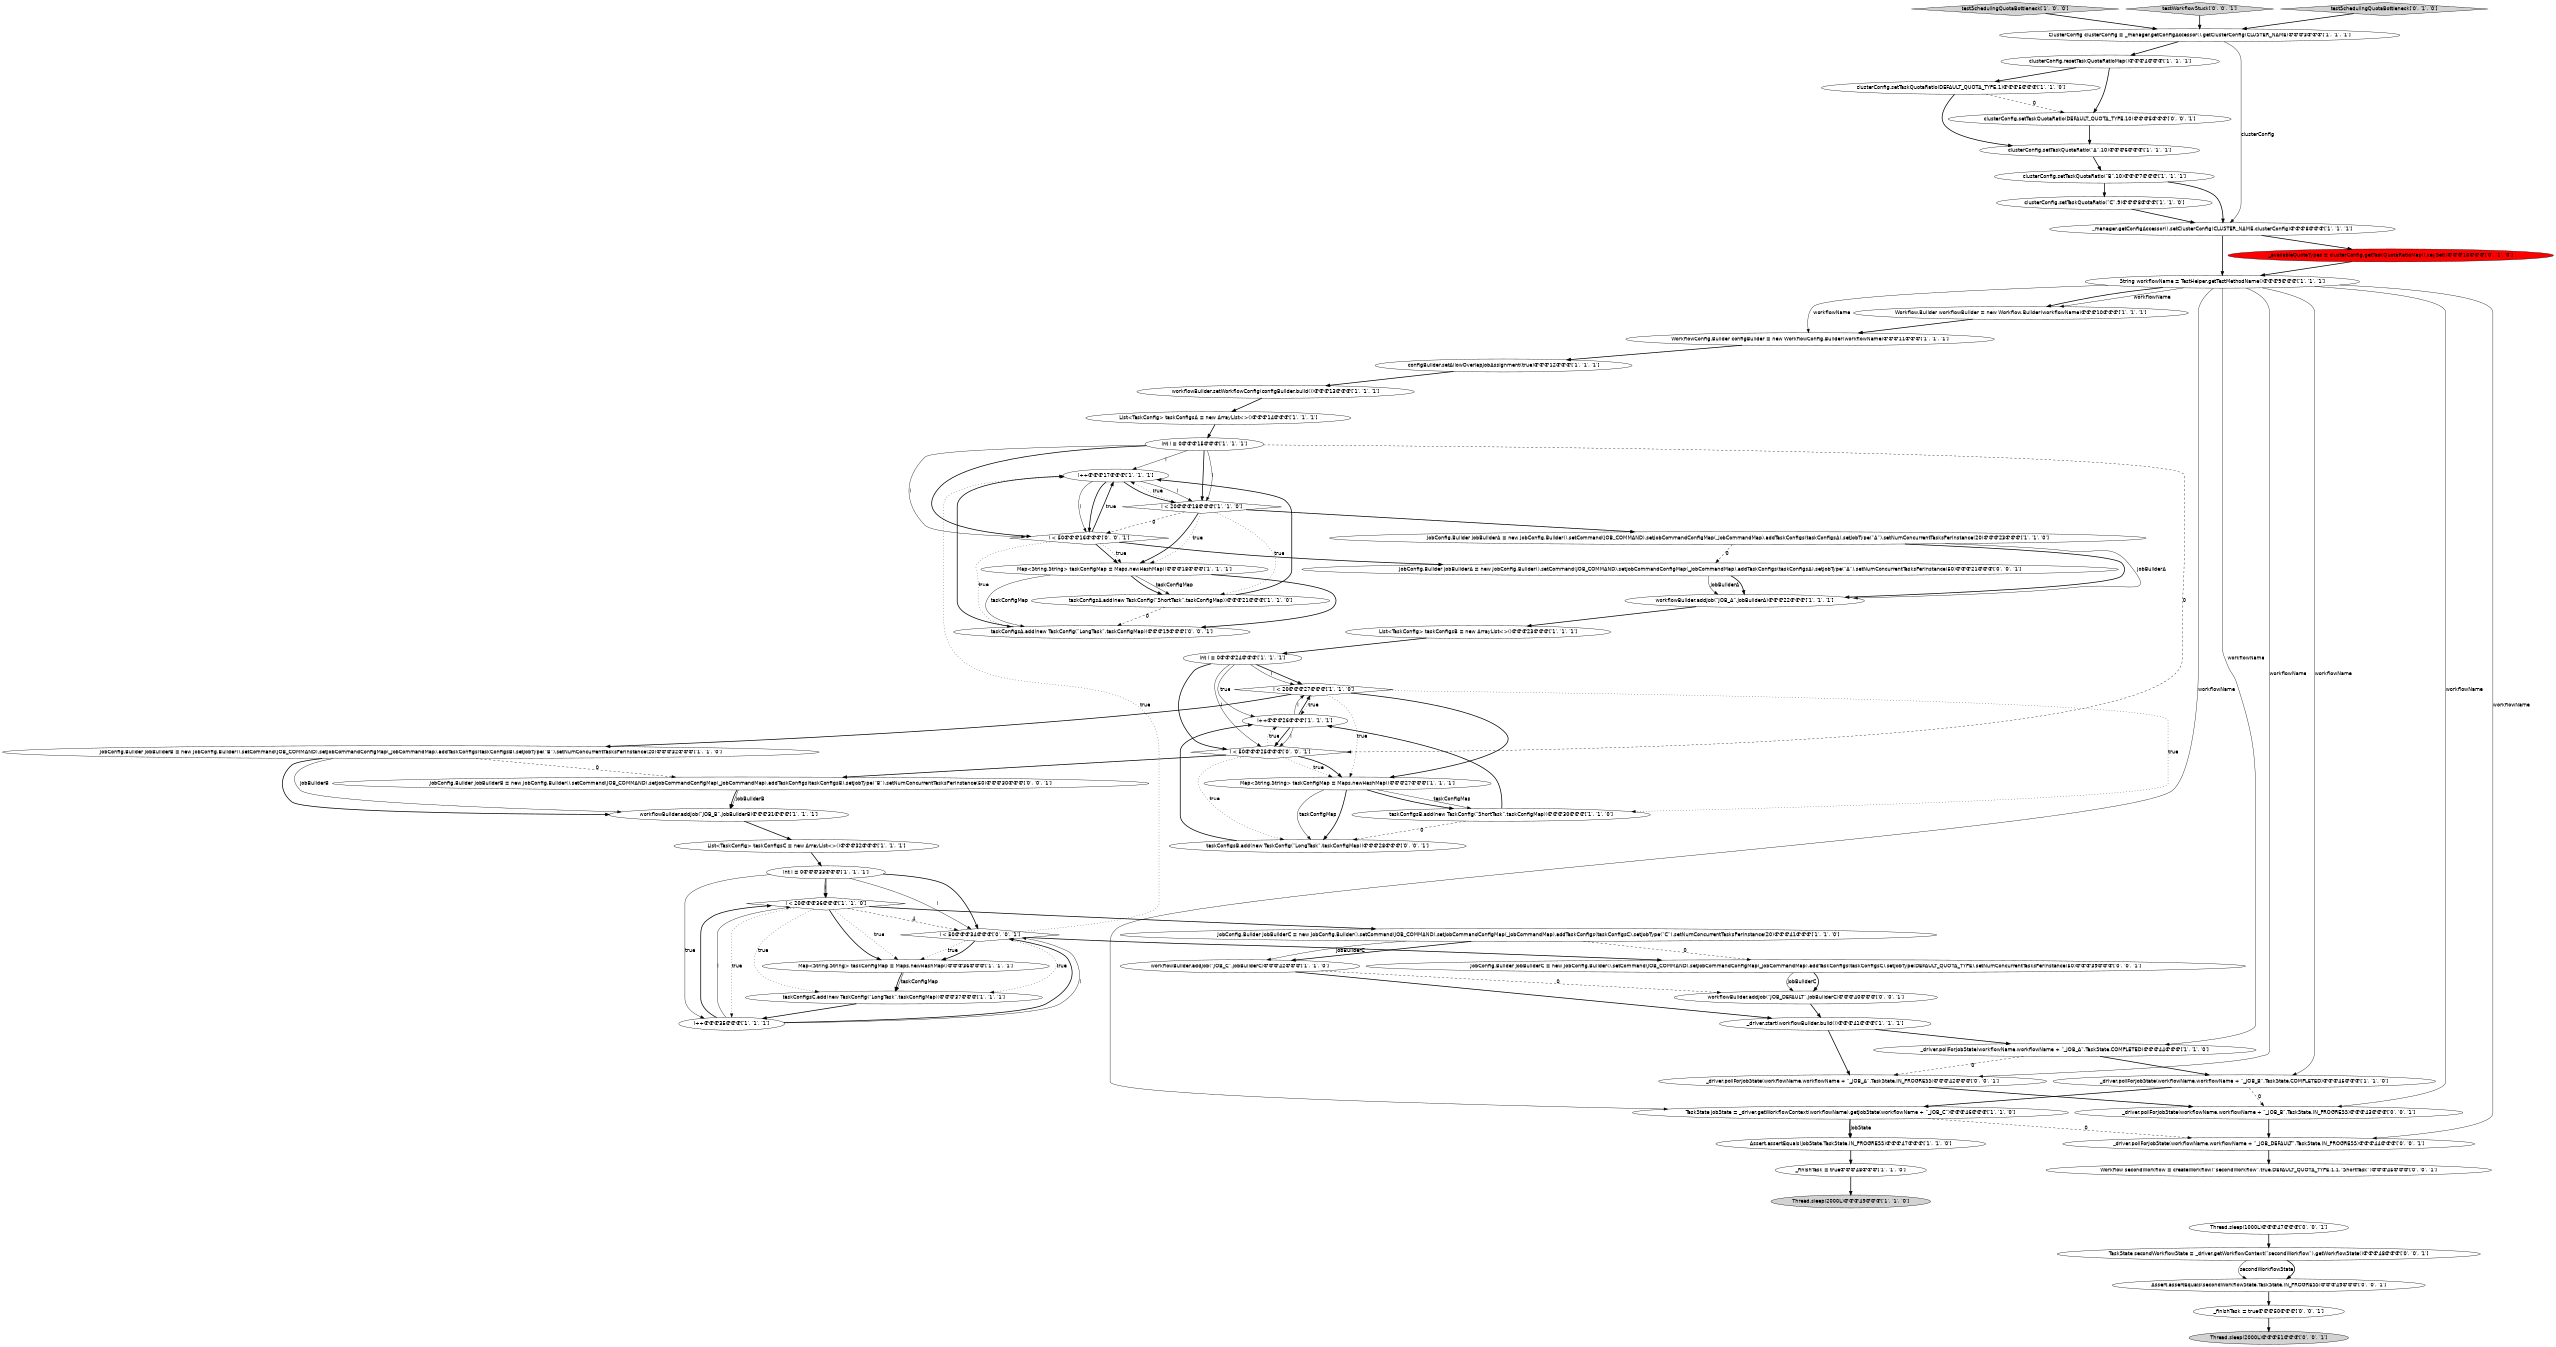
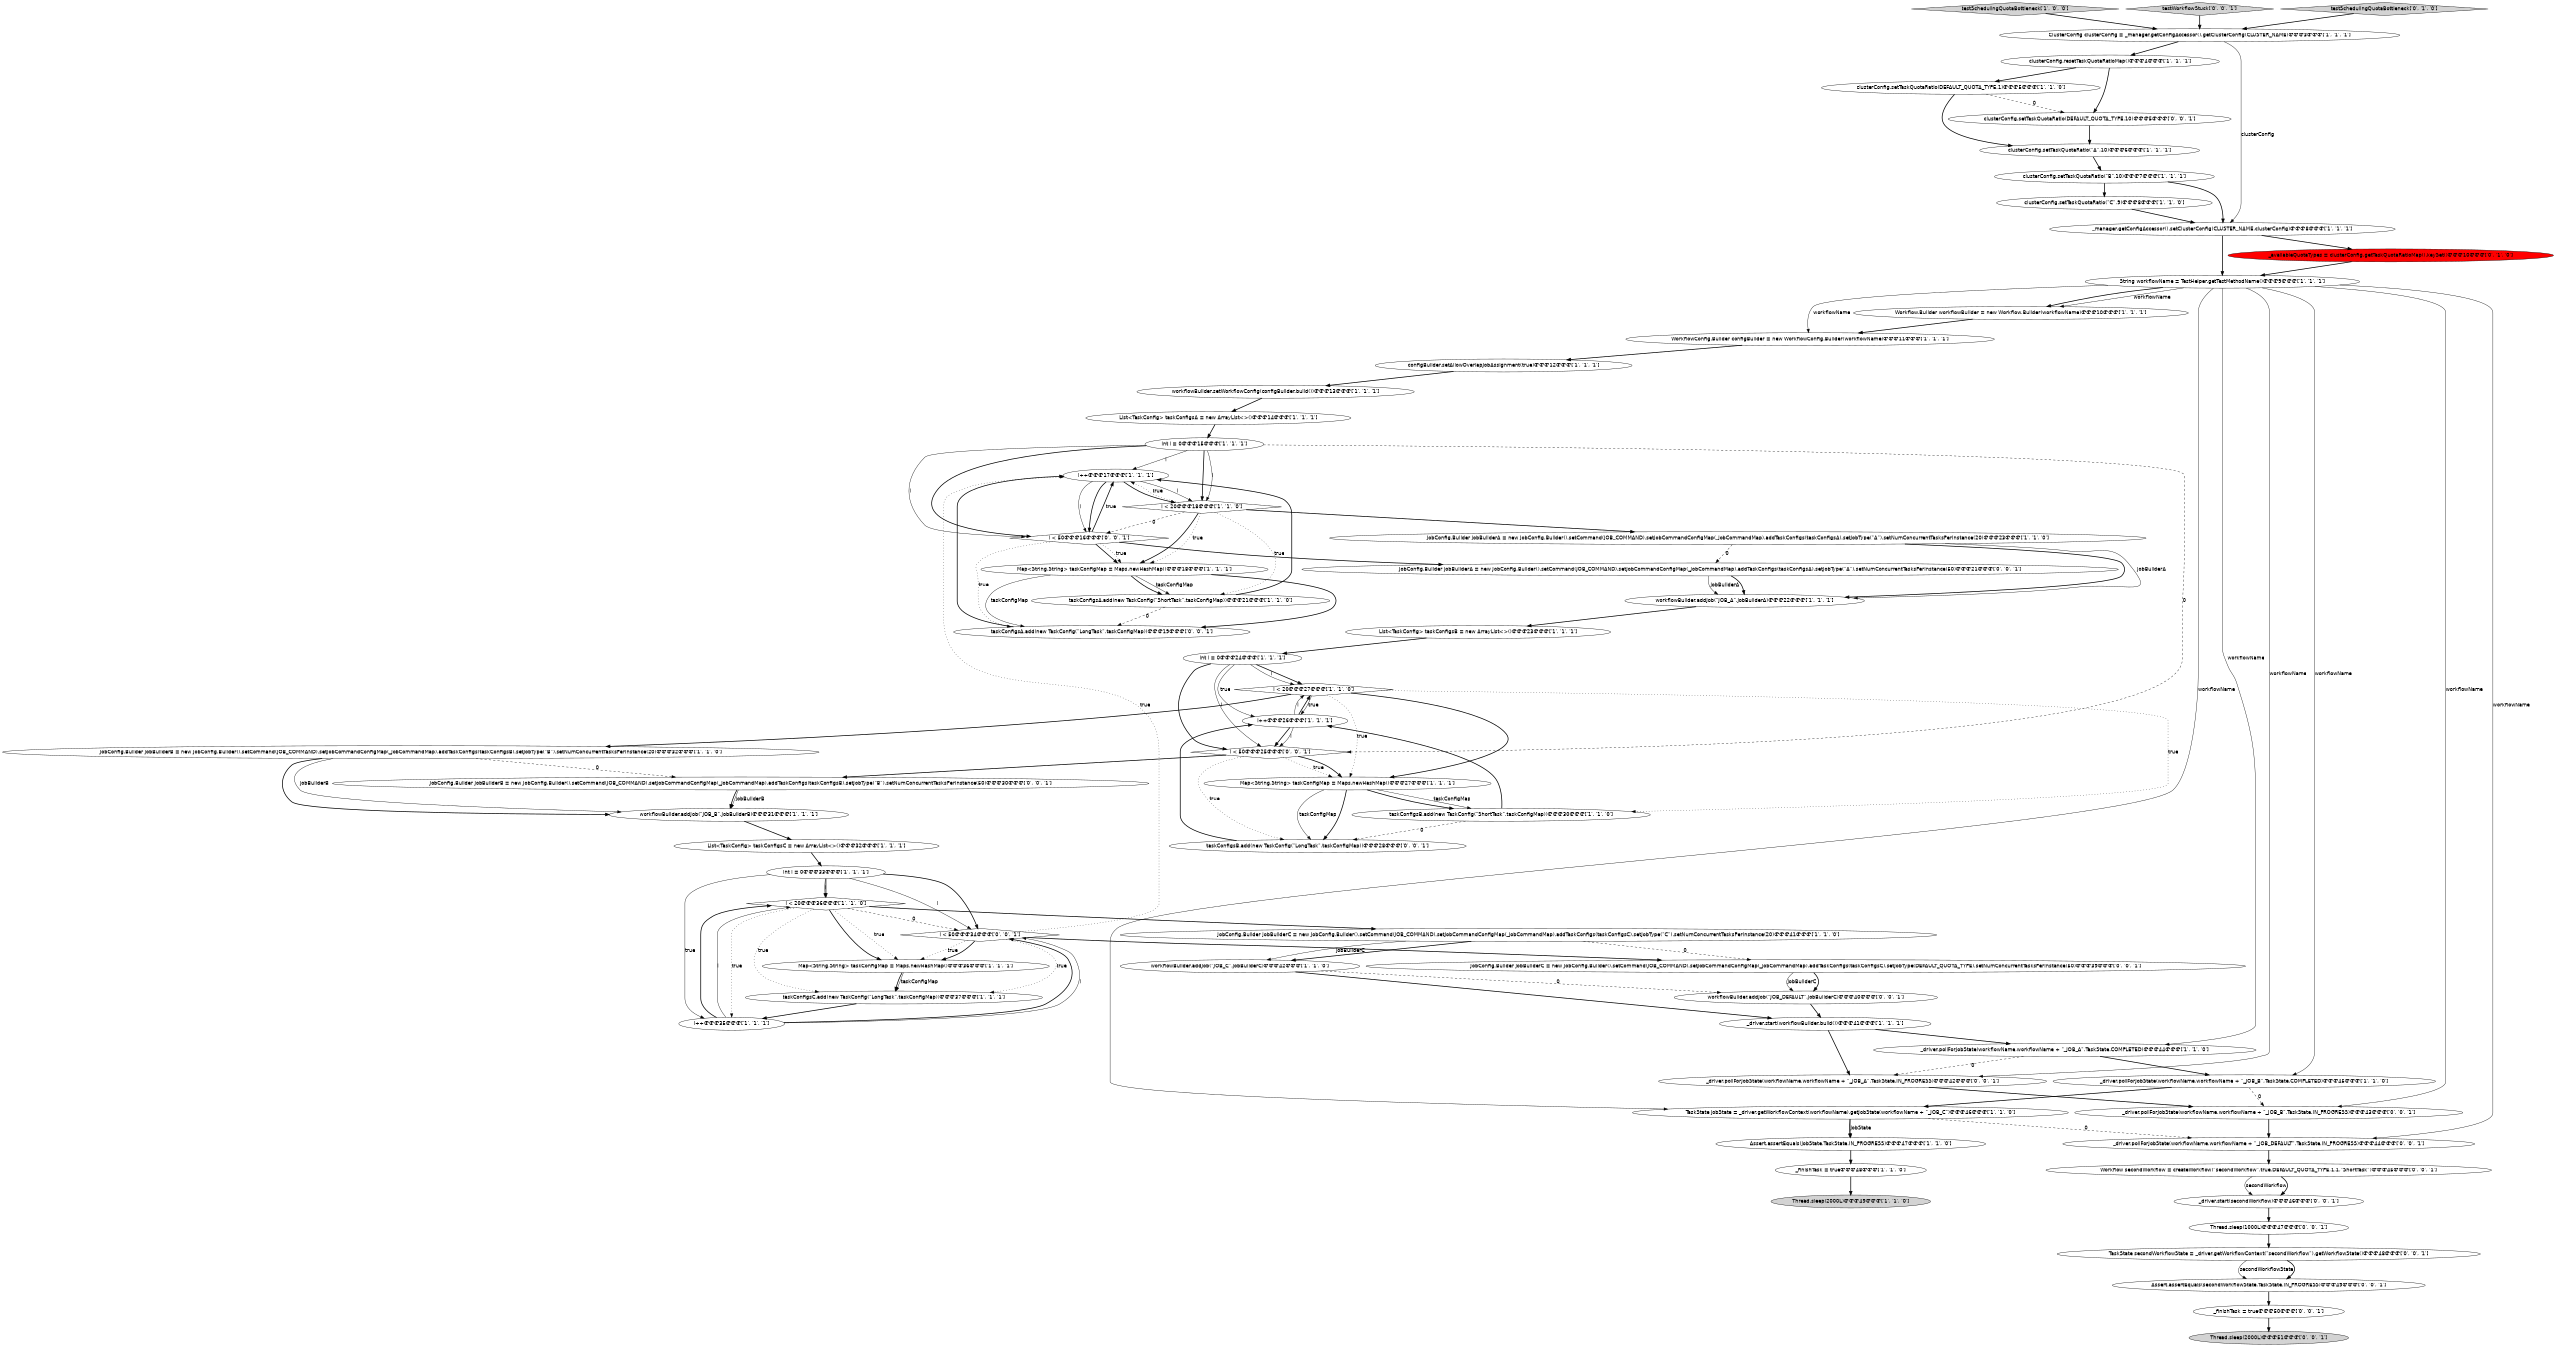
edge "i < 20@@@27@@@['1', '1', '0']" -> "i++@@@26@@@['1', '1', '1']": style dotted -> solid
edge "i < 50@@@25@@@['0', '0', '1']" -> "i++@@@26@@@['1', '1', '1']": removed, label "true"
edge "i < 20@@@36@@@['1', '1', '0']" -> "i < 50@@@34@@@['0', '0', '1']": label "4" -> "0"
node "_driver.start(secondWorkflow)@@@46@@@['0', '0', '1']": added
